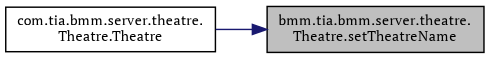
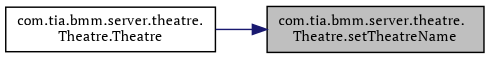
node "bmm.tia.bmm.server.theatre. Theatre.setTheatreName": label "bmm.tia.bmm.server.theatre. Theatre.setTheatreName" -> "com.tia.bmm.server.theatre. Theatre.setTheatreName"
